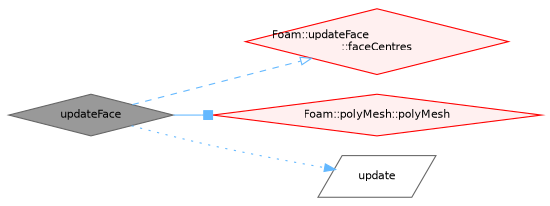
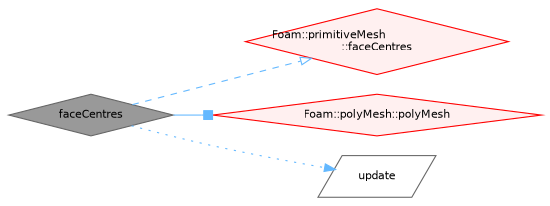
node "Foam::updateFace ::faceCentres": label "Foam::updateFace ::faceCentres" -> "Foam::primitiveMesh ::faceCentres"
node "updateFace": label "updateFace" -> "faceCentres"
